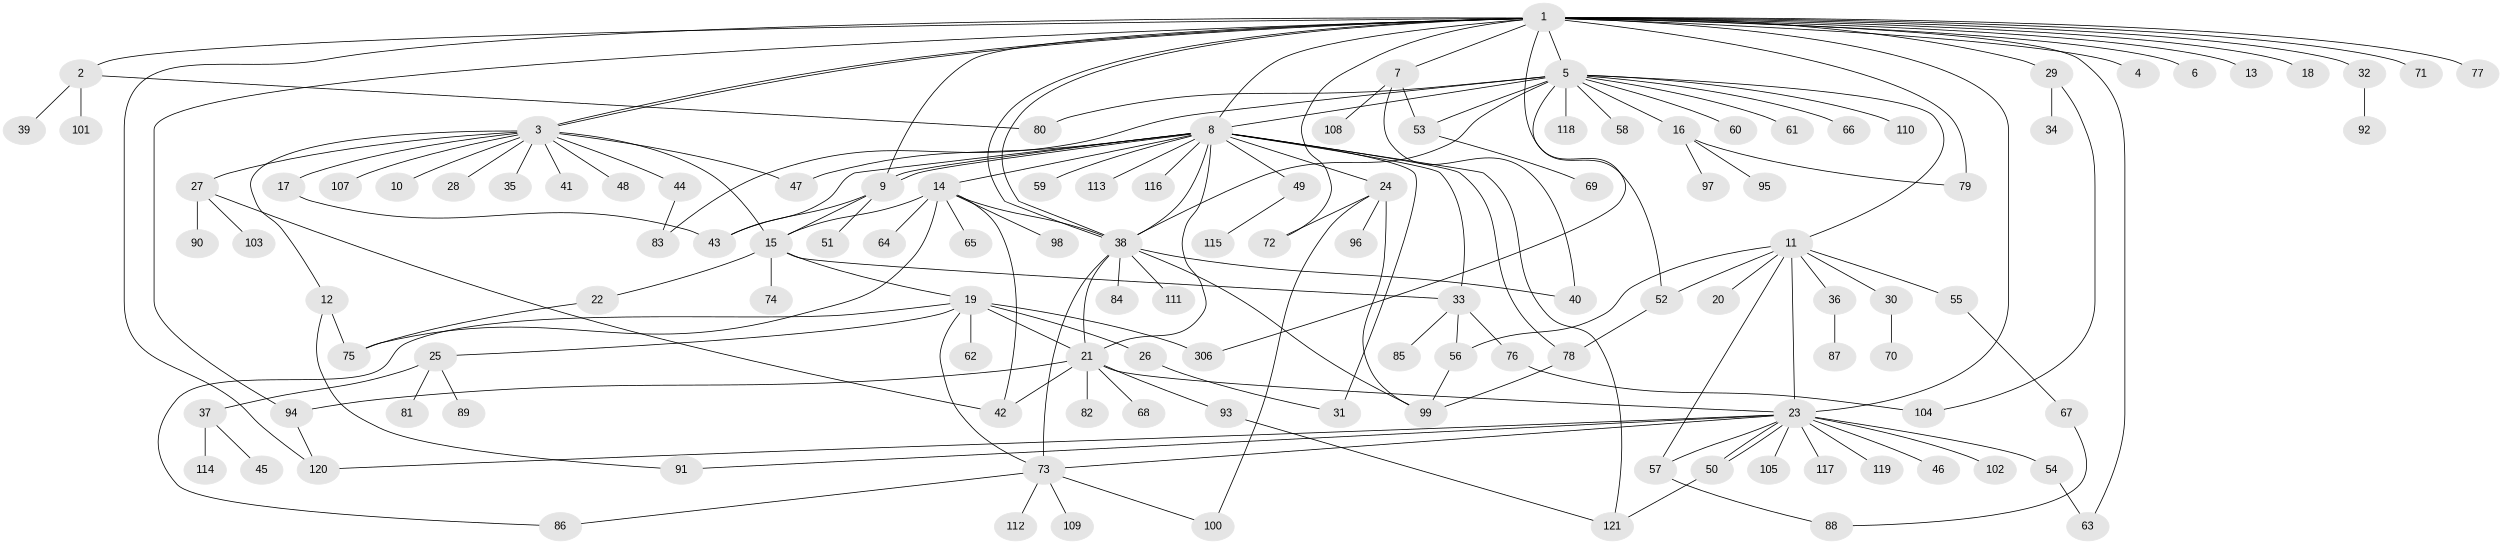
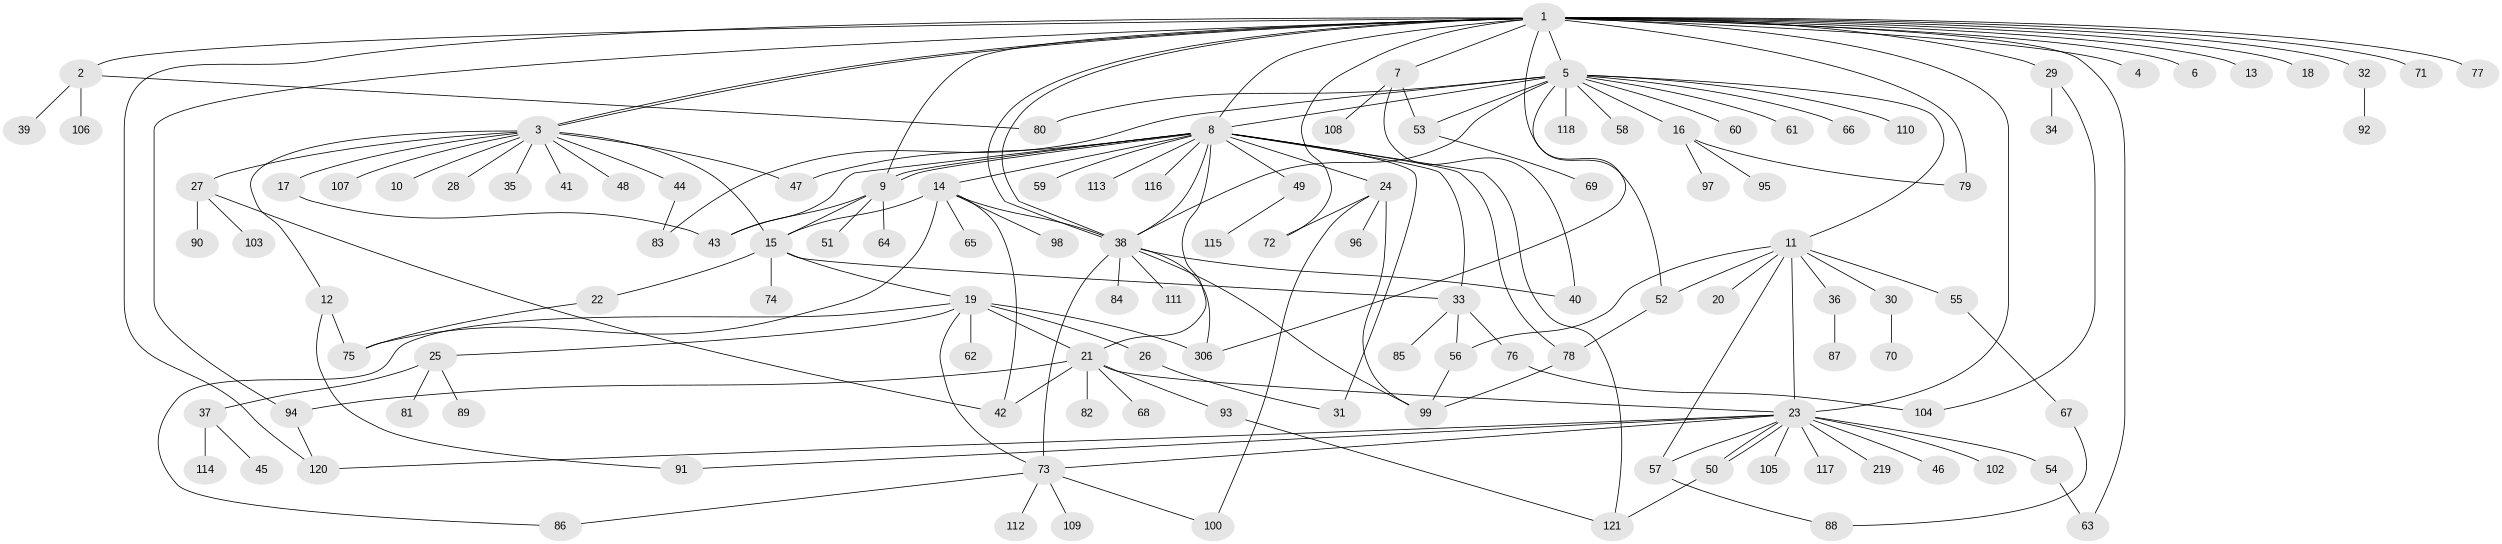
node "101": label "101" -> "106"
edge "14" -- "64": now "9" -- "64"
edge "38" -- "21": now "38" -- "306"
node "119": label "119" -> "219"
